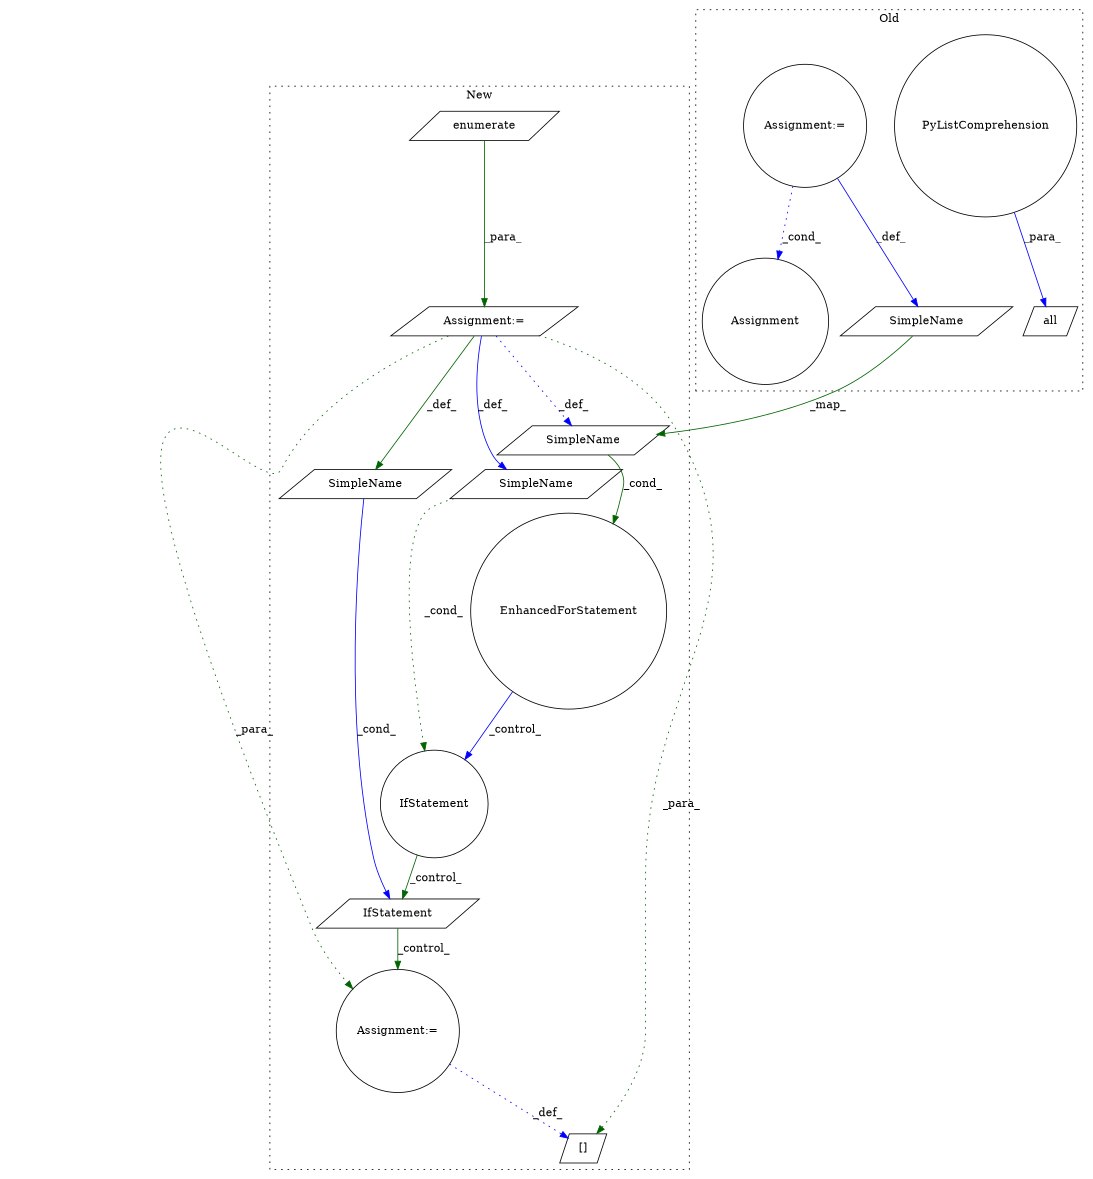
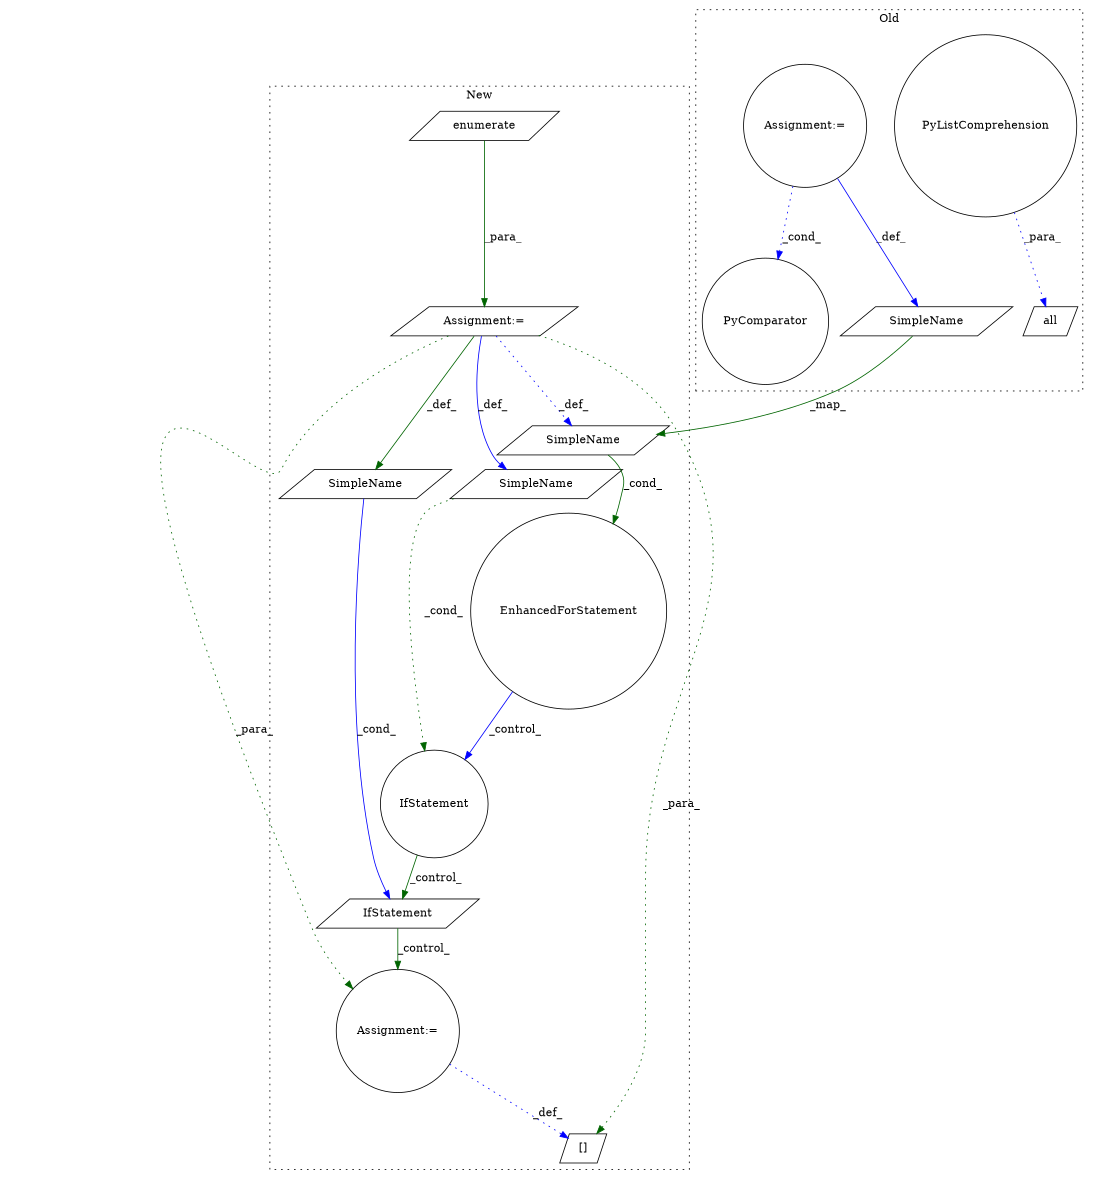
edge "PyListComprehension" -> "all": style solid -> dotted
node "Assignment": label "Assignment" -> "PyComparator"
